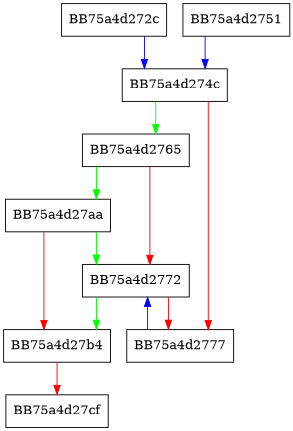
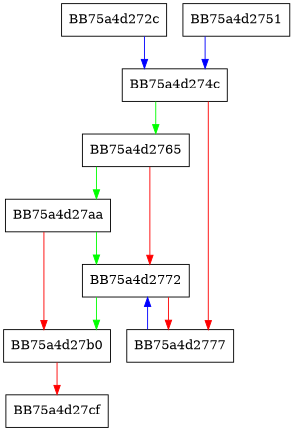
node "BB75a4d27b4": label "BB75a4d27b4" -> "BB75a4d27b0"
